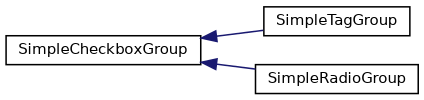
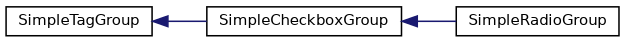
edge "SimpleTagGroup" -> "SimpleCheckboxGroup": reversed
